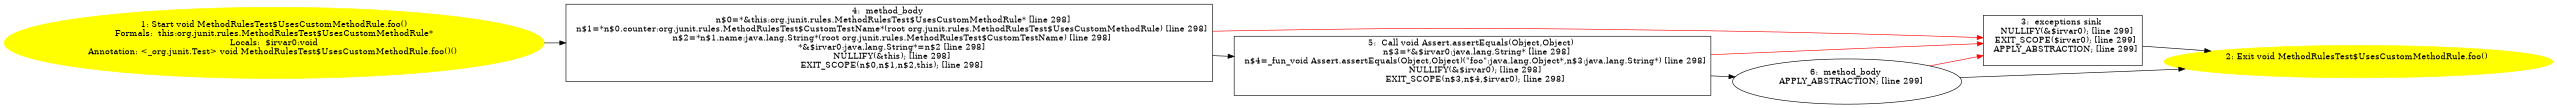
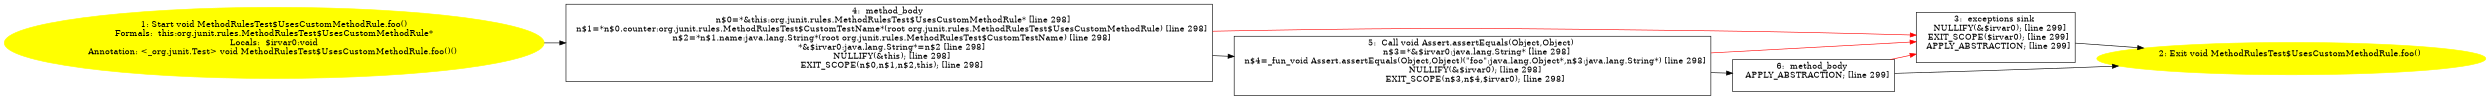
node "6:  method_body APPLY_ABSTRACTION; [line 299]": shape ellipse -> box
